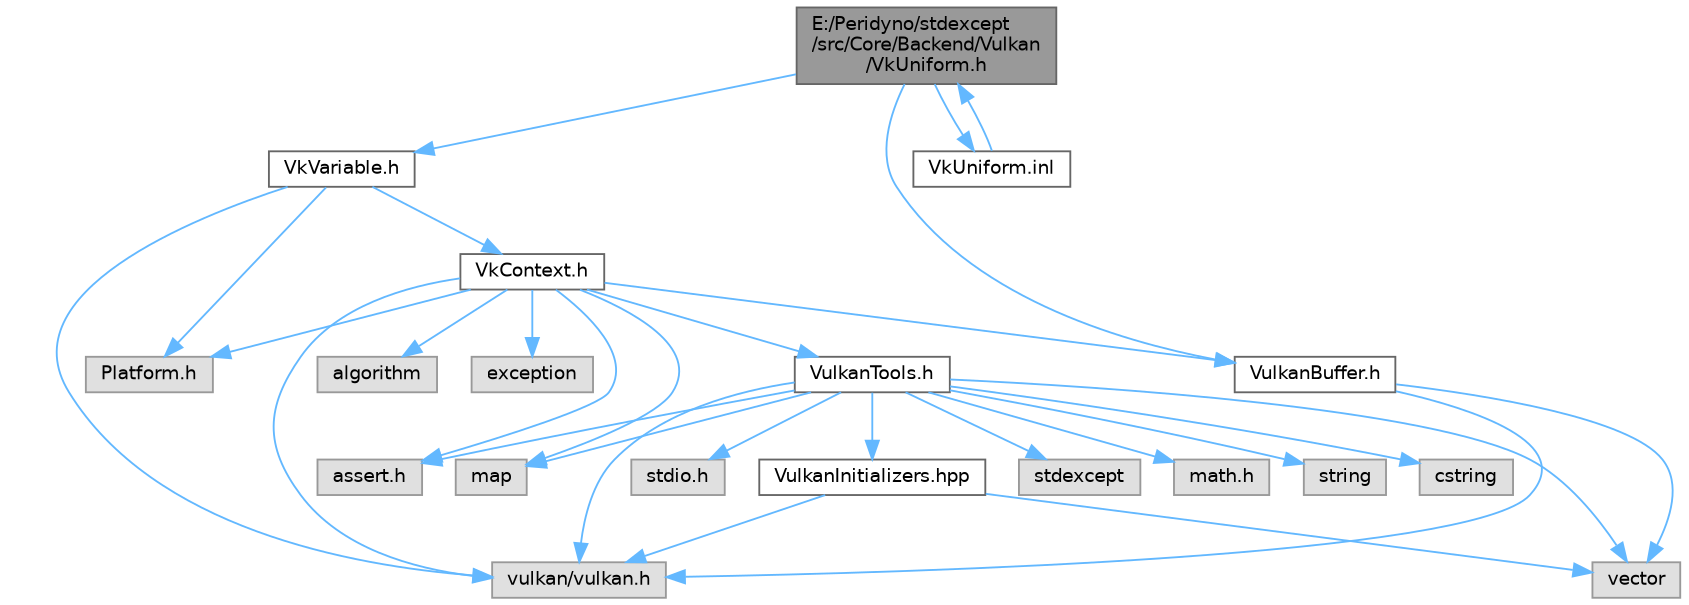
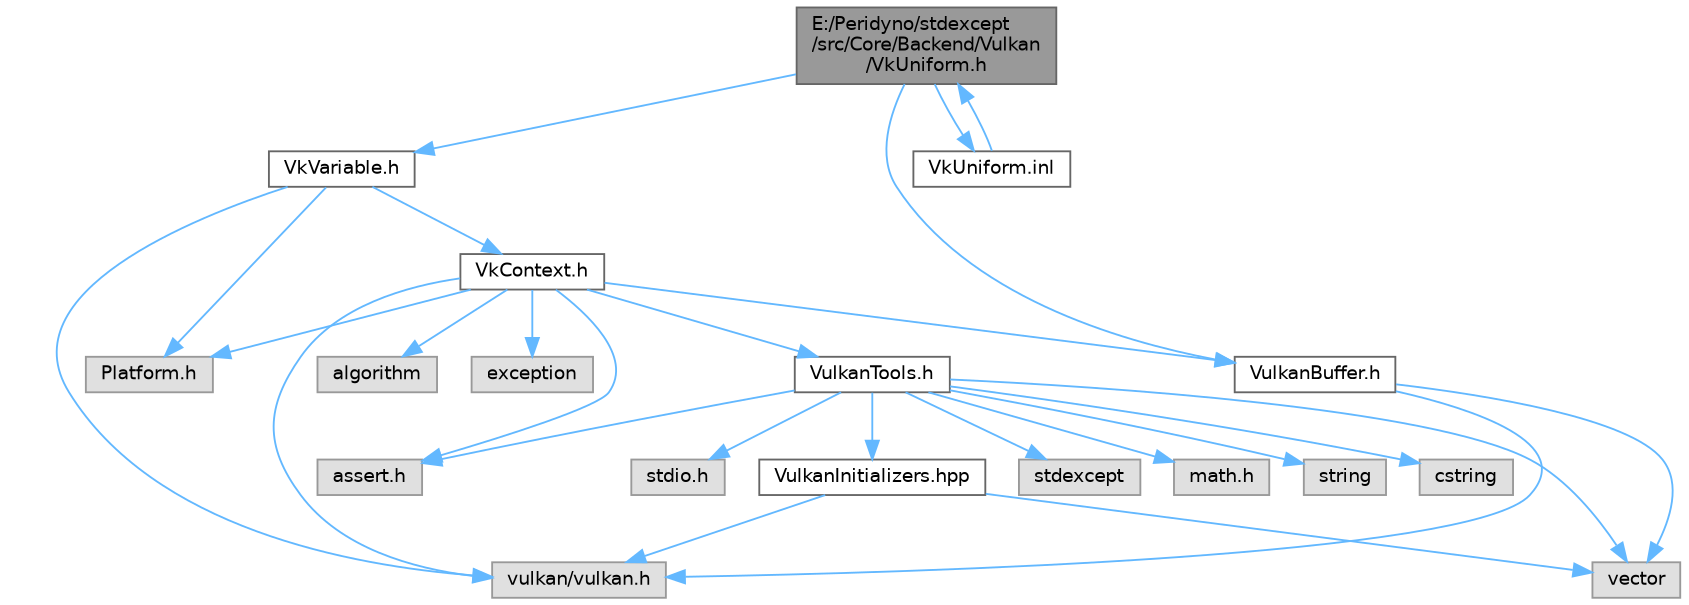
edge "VulkanTools.h" -> "vulkan/vulkan.h": removed
node "map": removed
